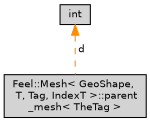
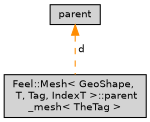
node "int": label "int" -> "parent"
